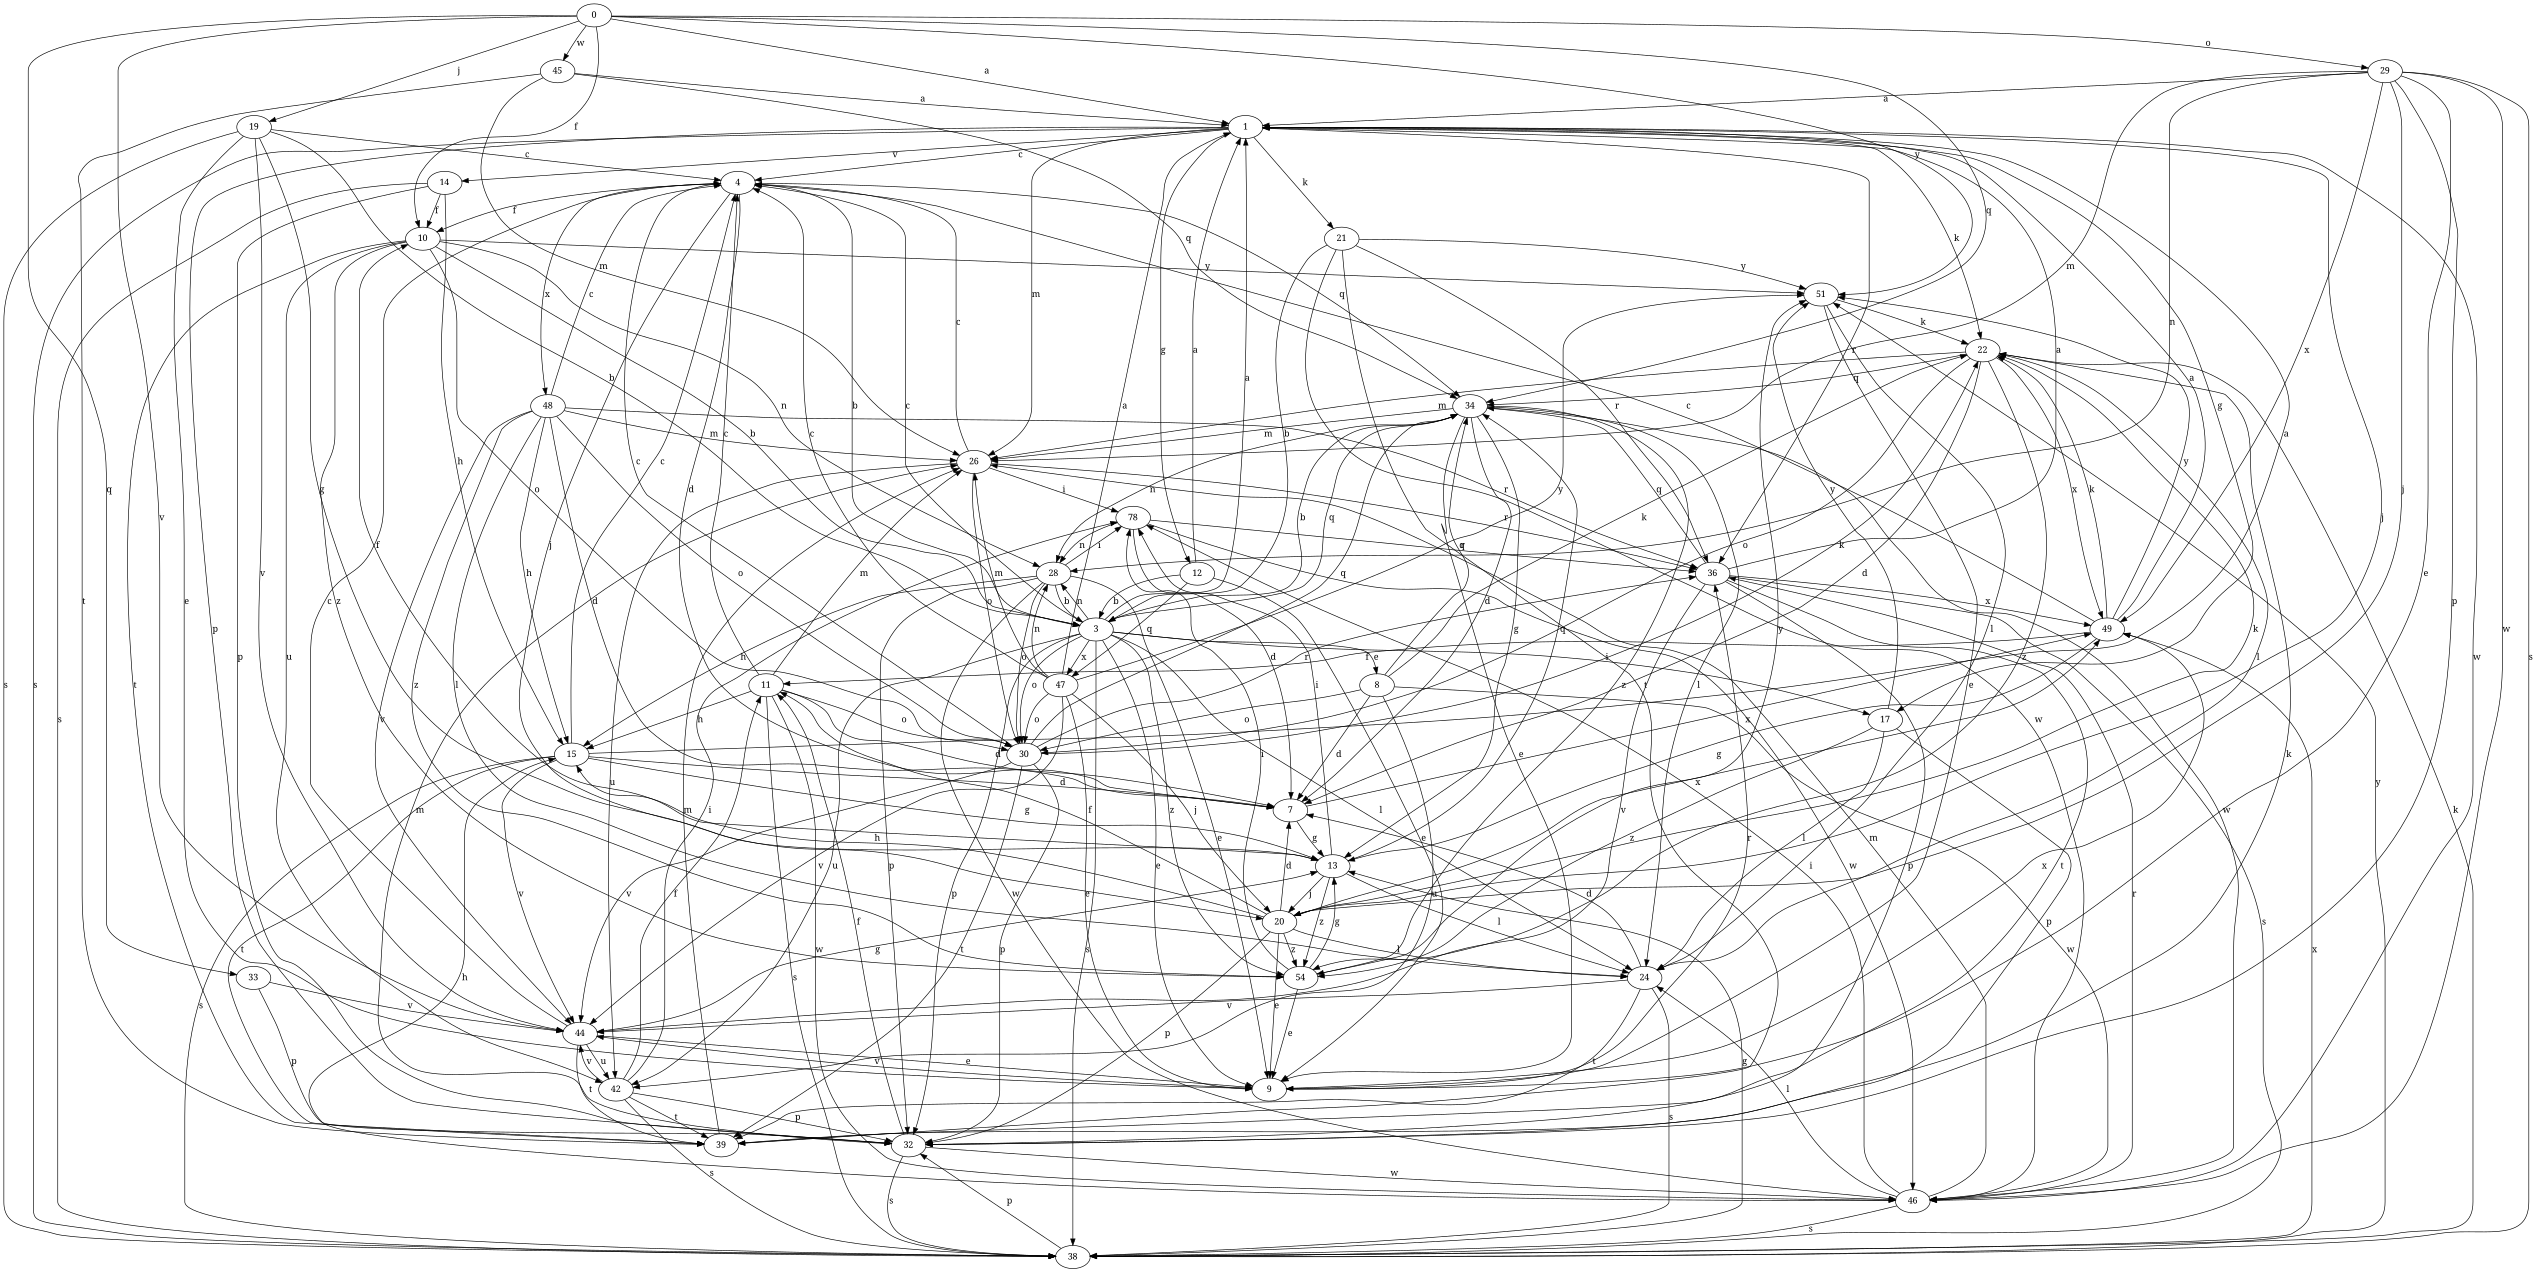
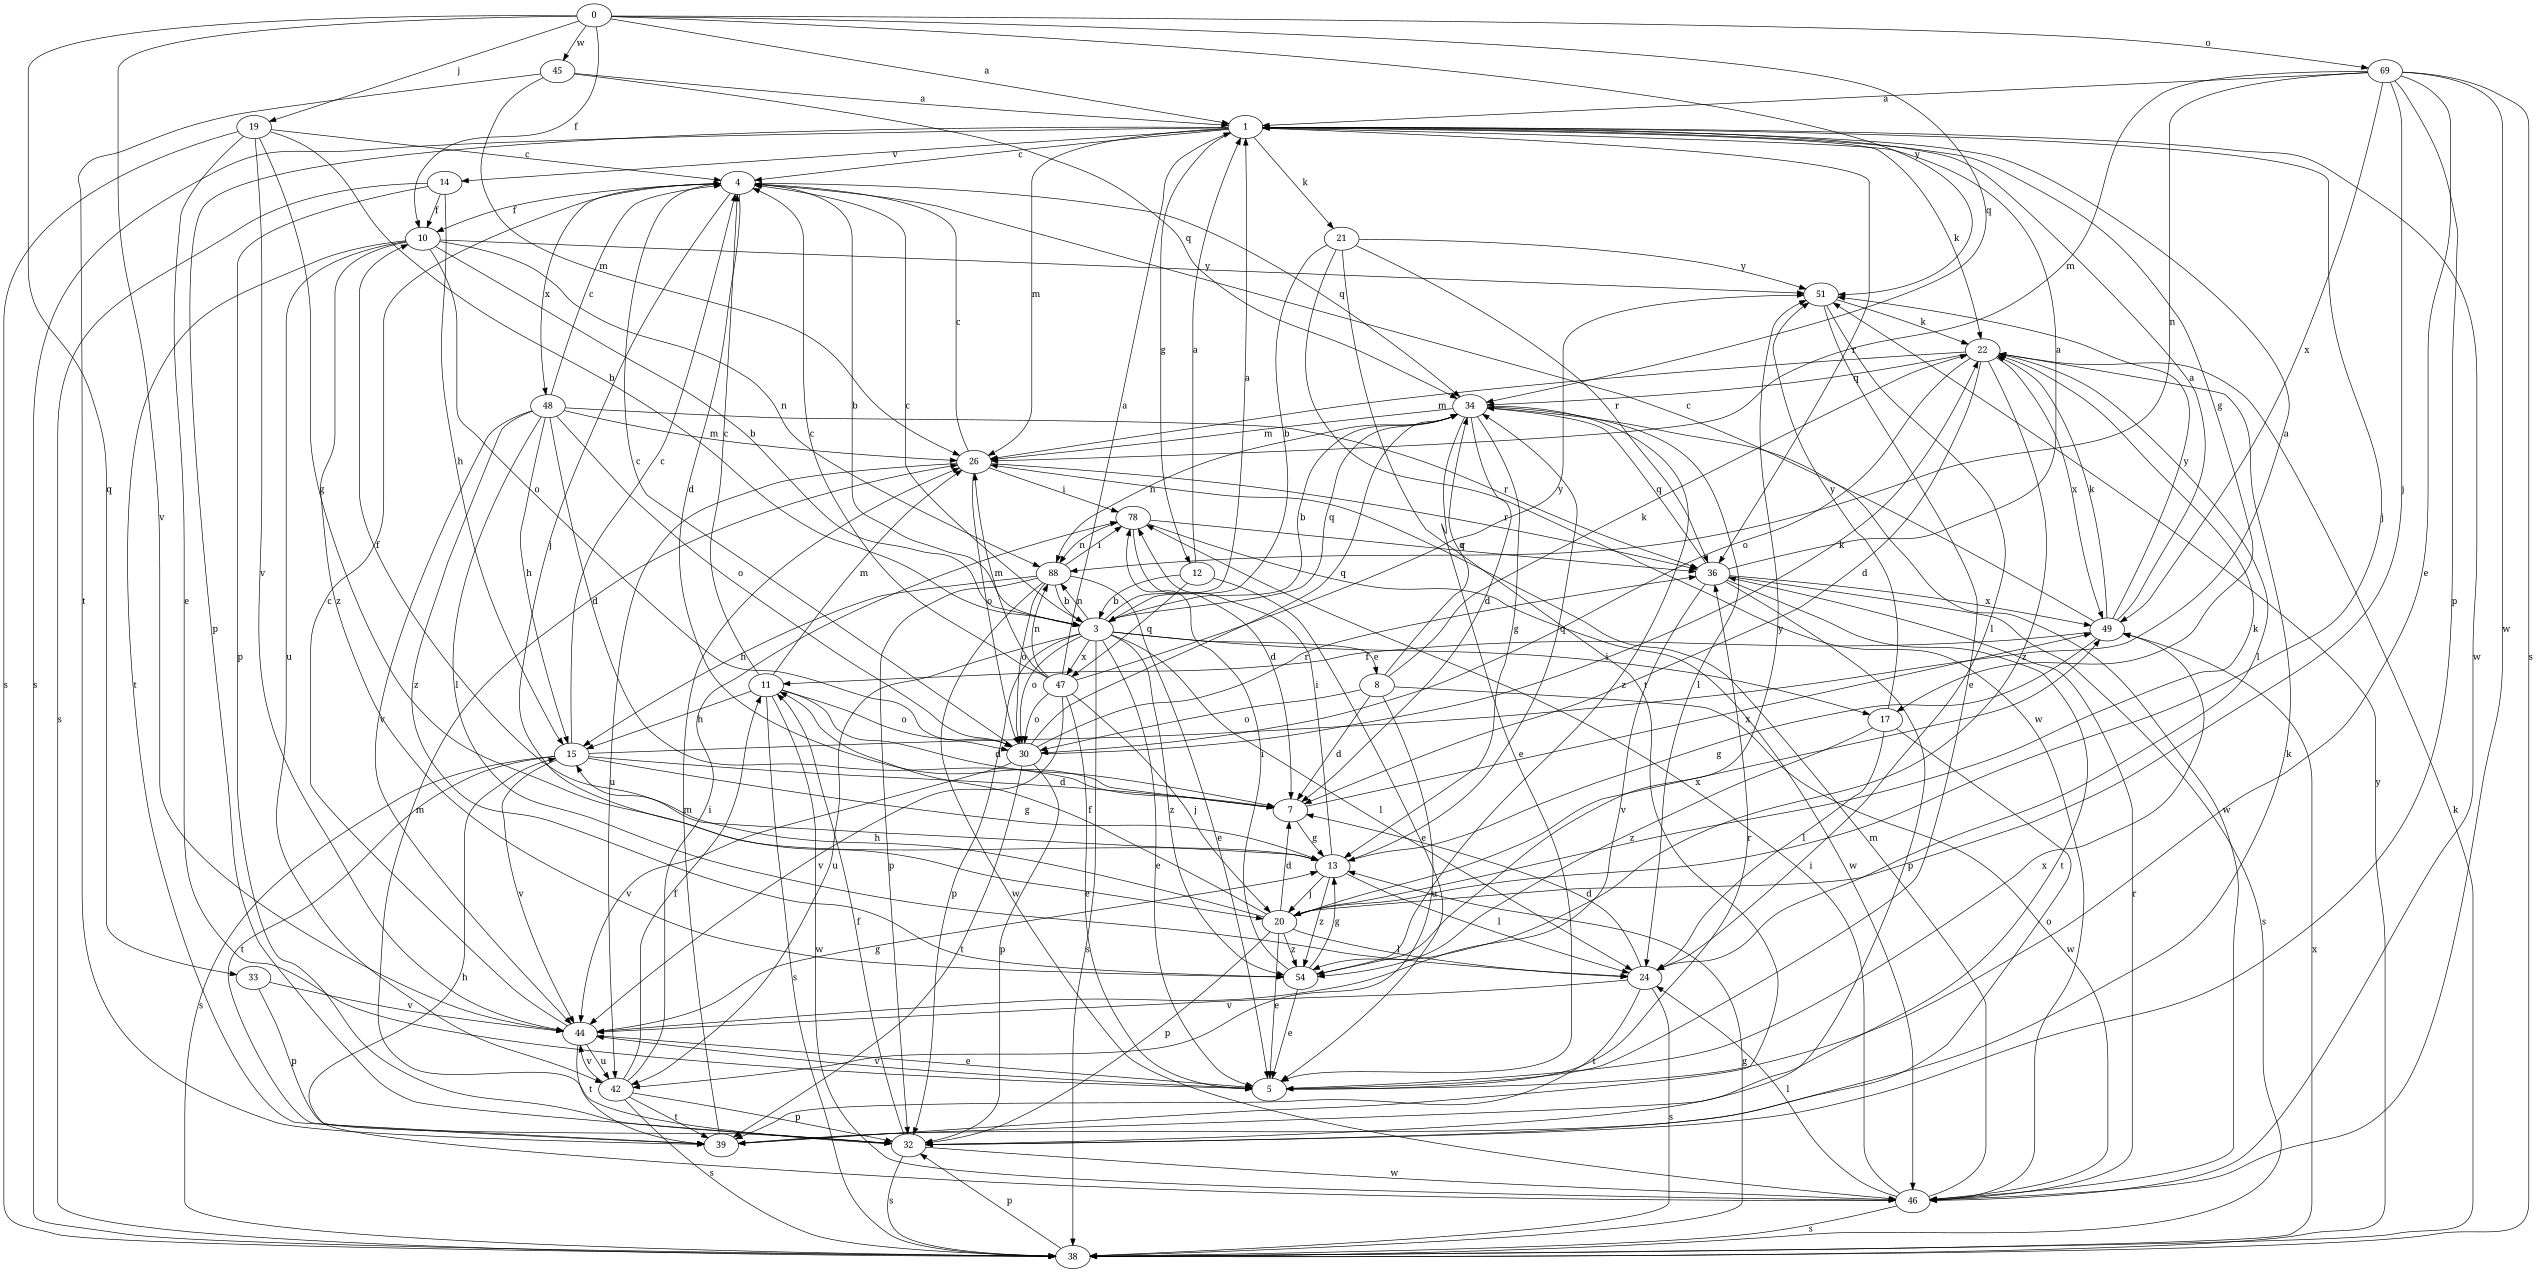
node "29": label "29" -> "69"
node "28": label "28" -> "88"
edge "17" -> "32": label "p" -> "o"
node "9": label "9" -> "5"
